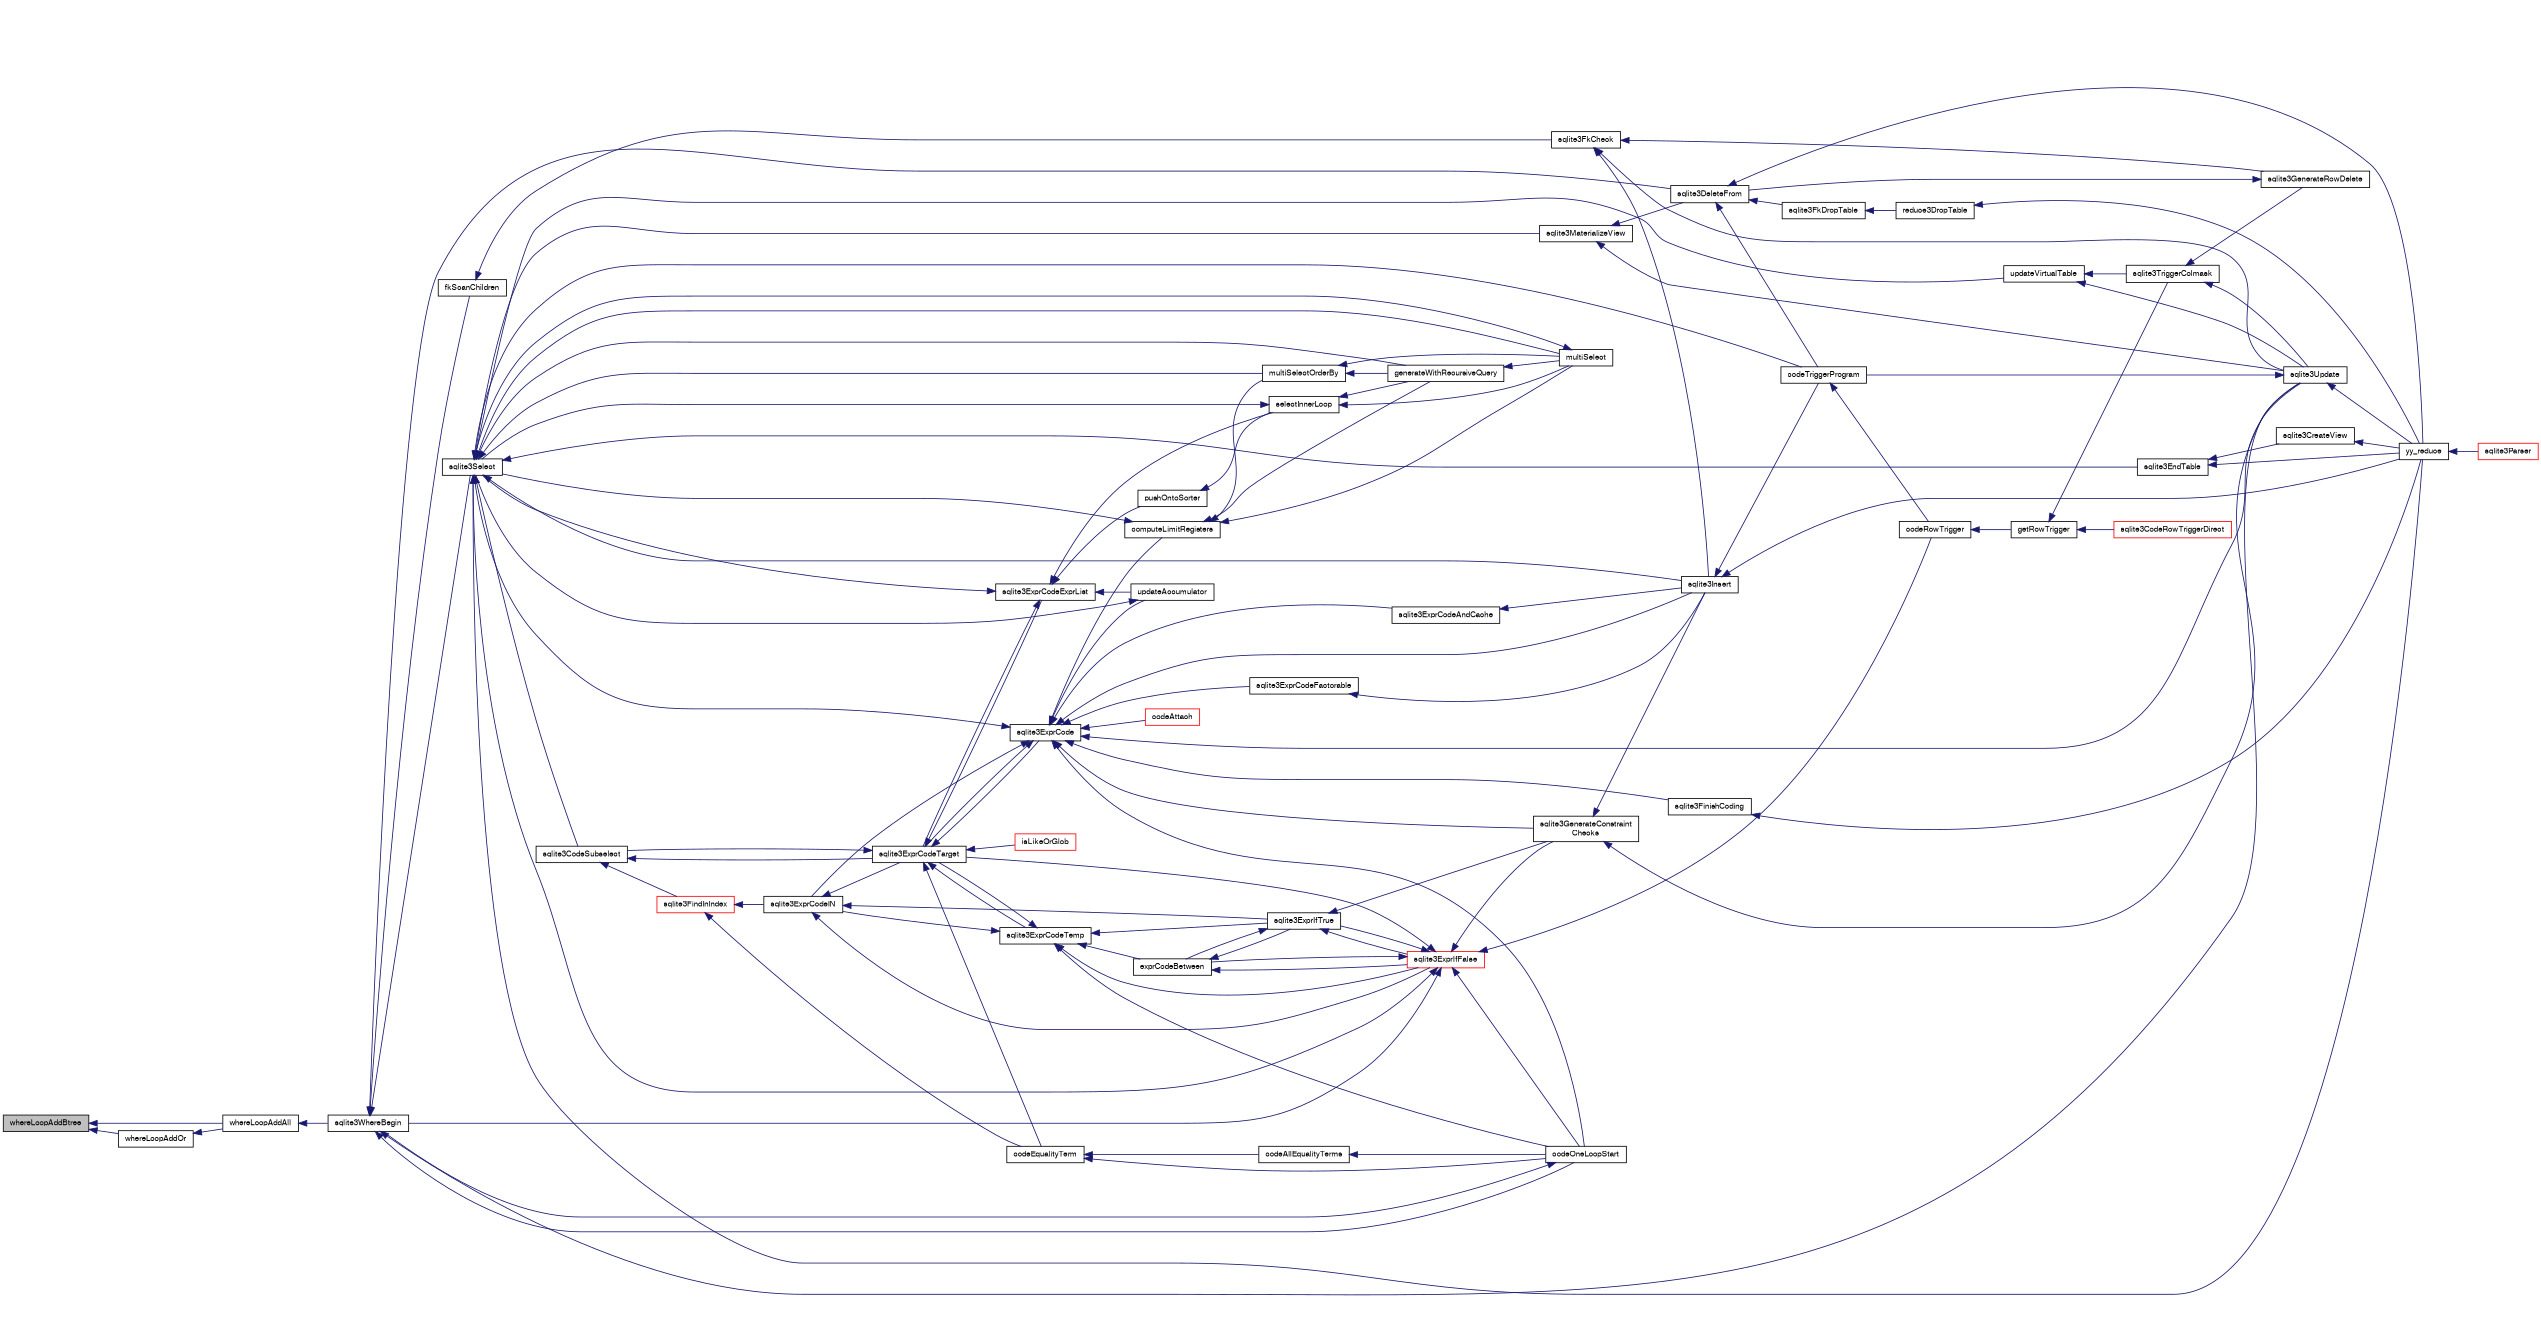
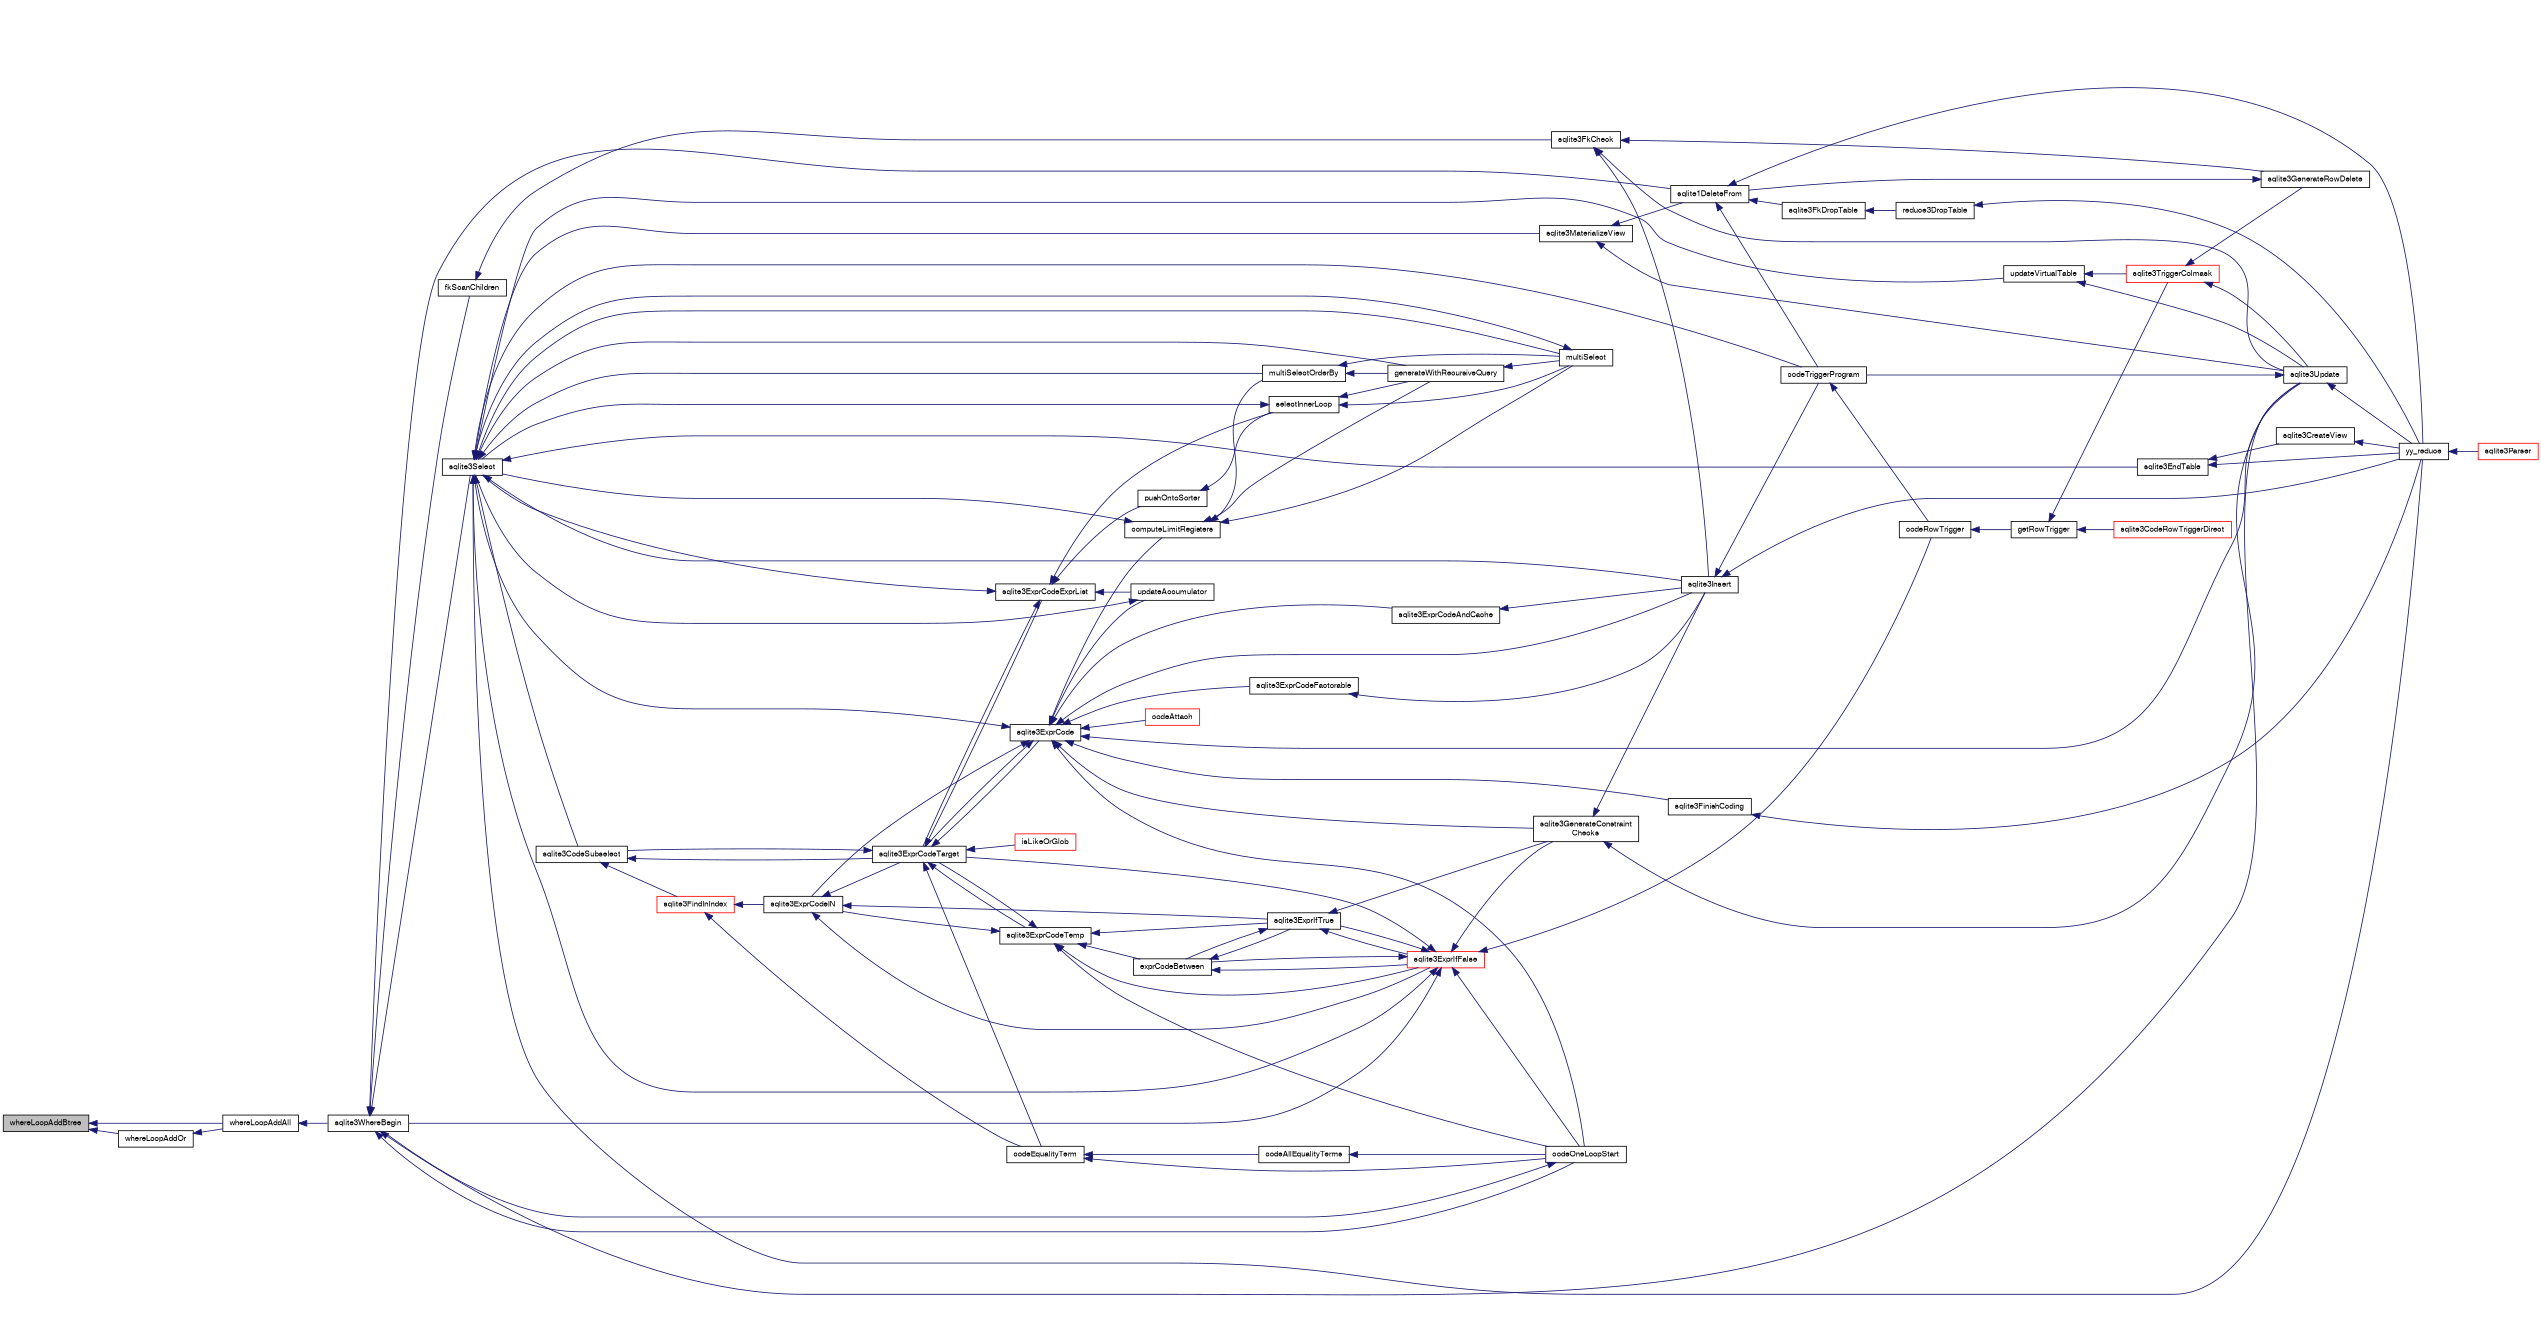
node "sqlite3DeleteFrom": label "sqlite3DeleteFrom" -> "sqlite1DeleteFrom"
node "sqlite3TriggerColmask": color black -> red
